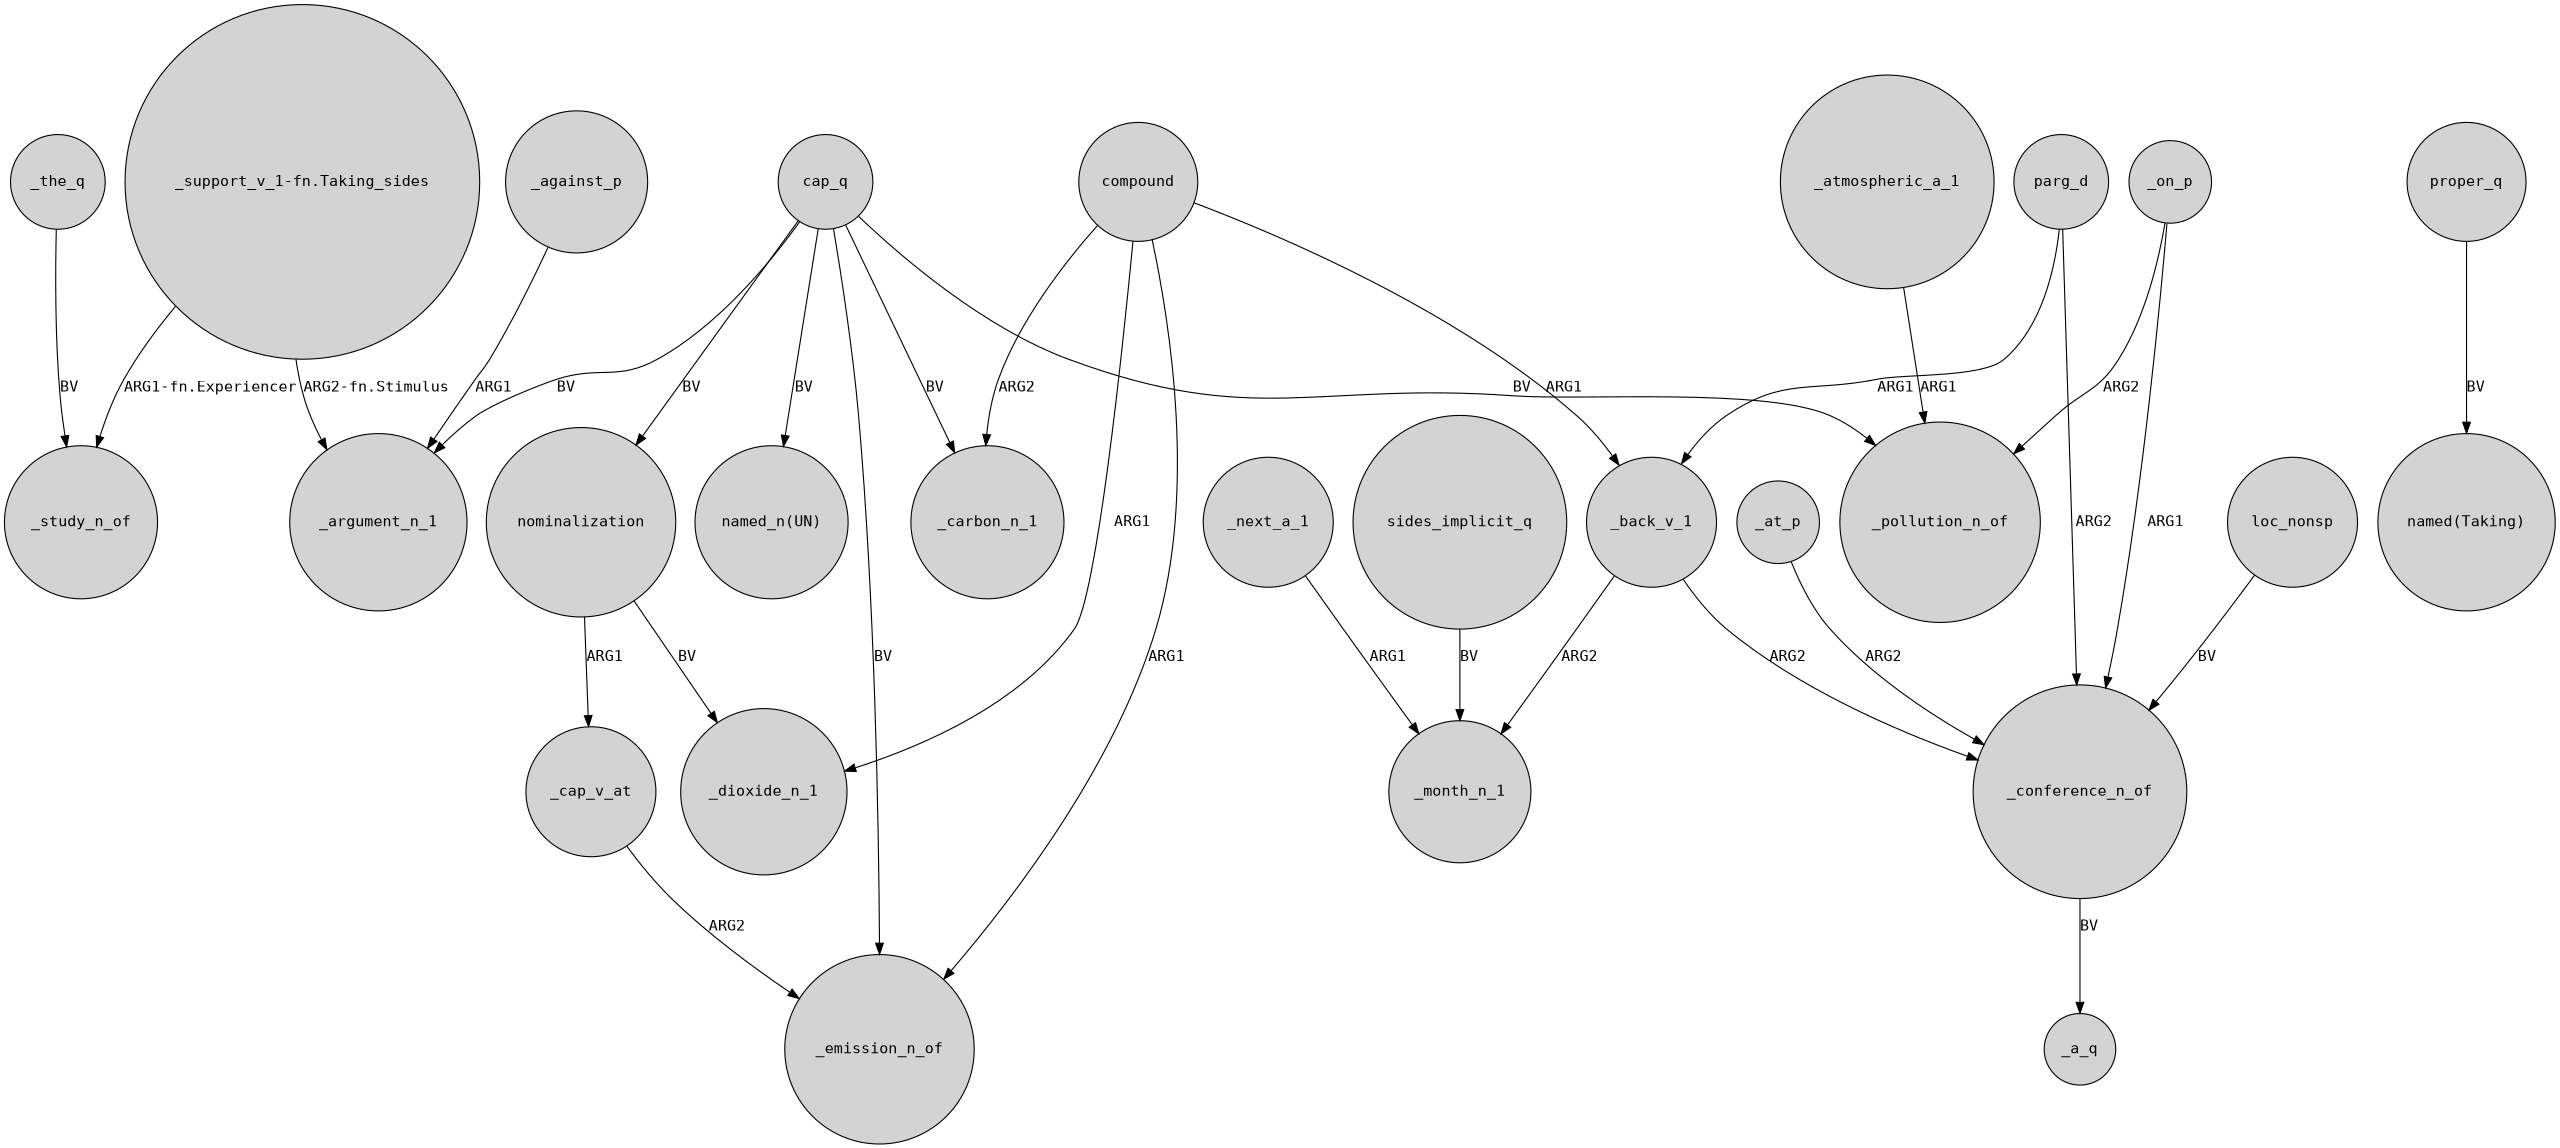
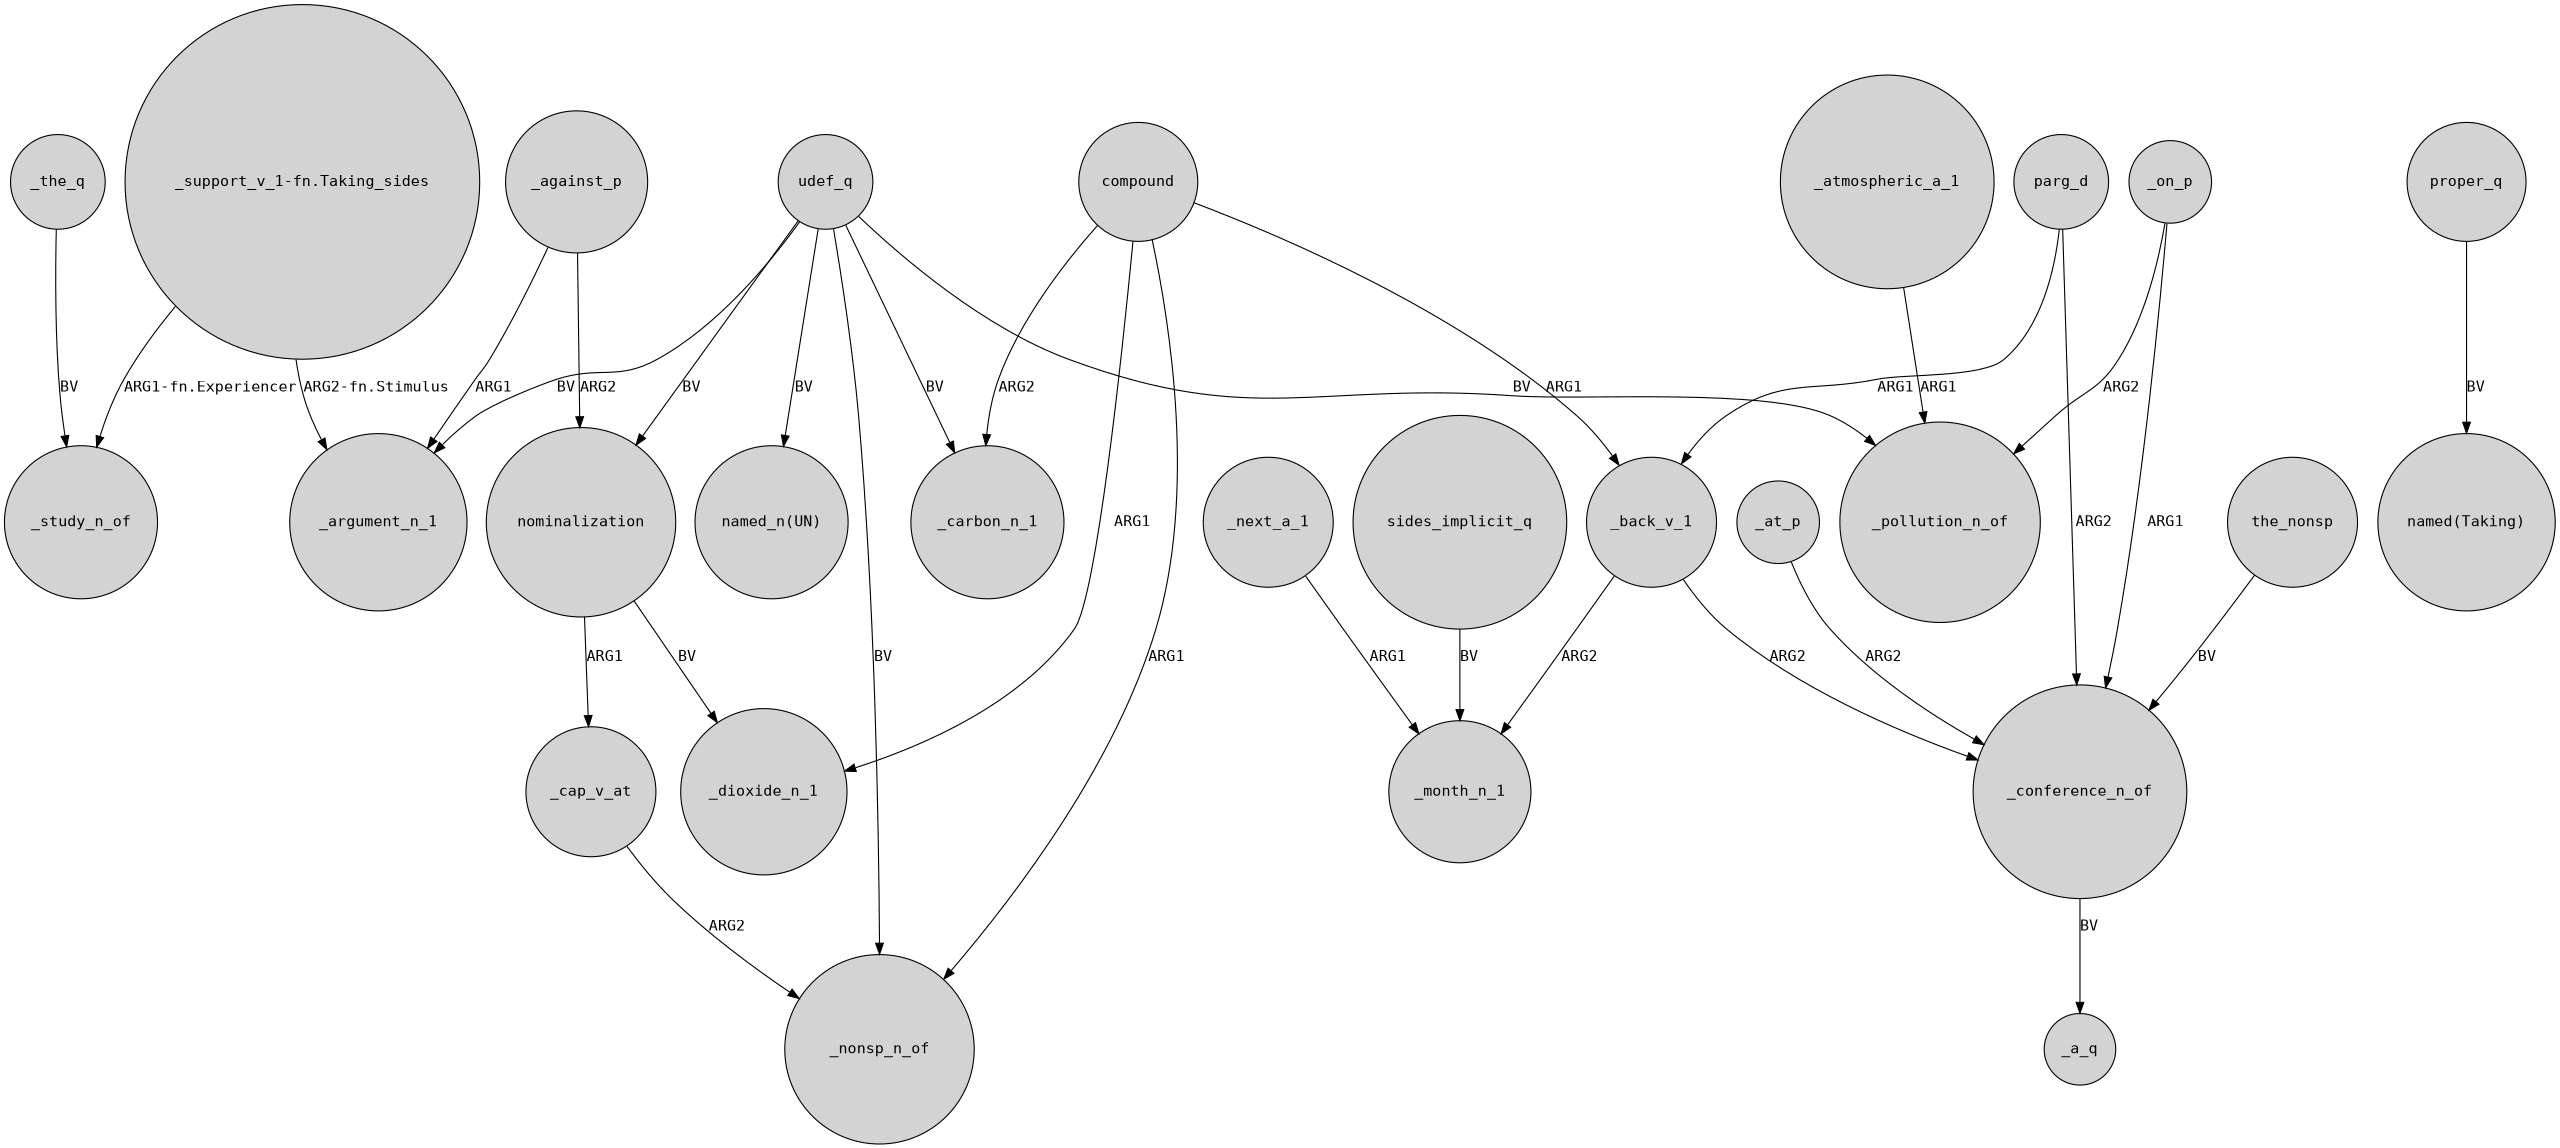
node "cap_q": label "cap_q" -> "udef_q"
edge "_against_p" -> "nominalization": added, label "ARG2"
node "loc_nonsp": label "loc_nonsp" -> "the_nonsp"
node "_emission_n_of": label "_emission_n_of" -> "_nonsp_n_of"
